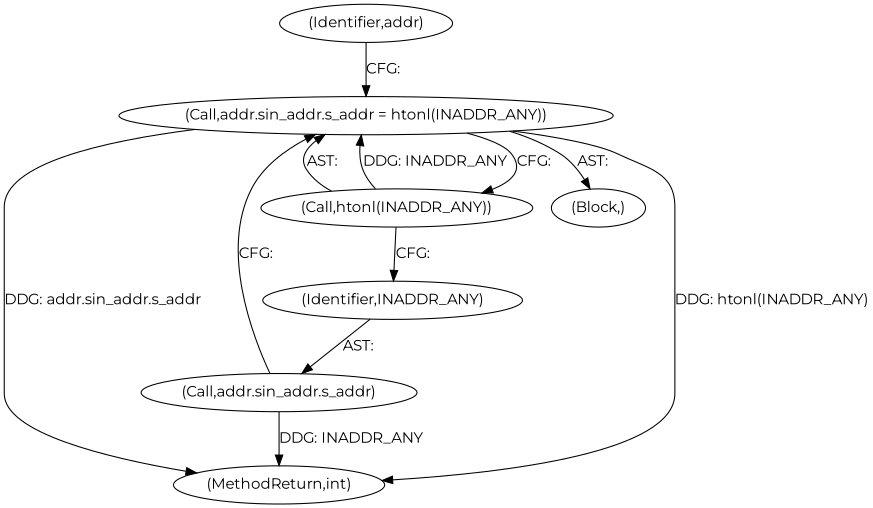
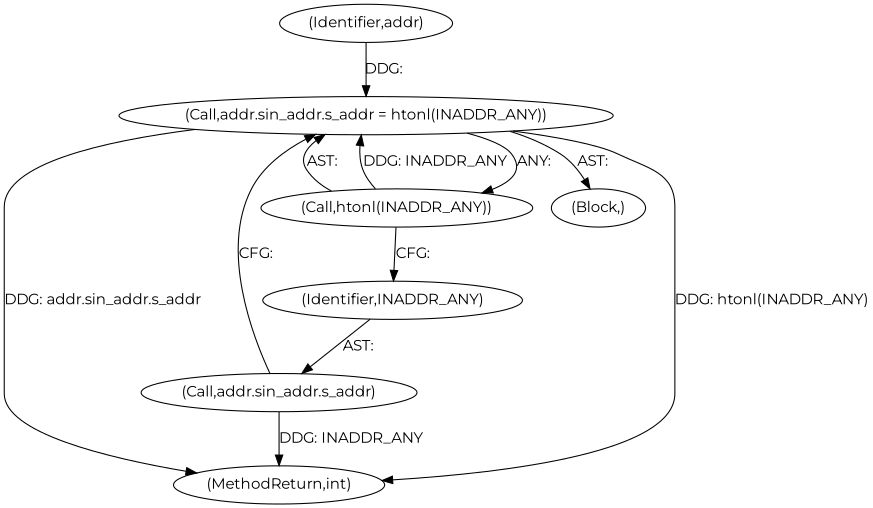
edge "(Identifier,addr)" -> "(Call,addr.sin_addr.s_addr = htonl(INADDR_ANY))": label "CFG: " -> "DDG: "
edge "(Call,addr.sin_addr.s_addr = htonl(INADDR_ANY))" -> "(Call,htonl(INADDR_ANY))": label "CFG: " -> "ANY: "
